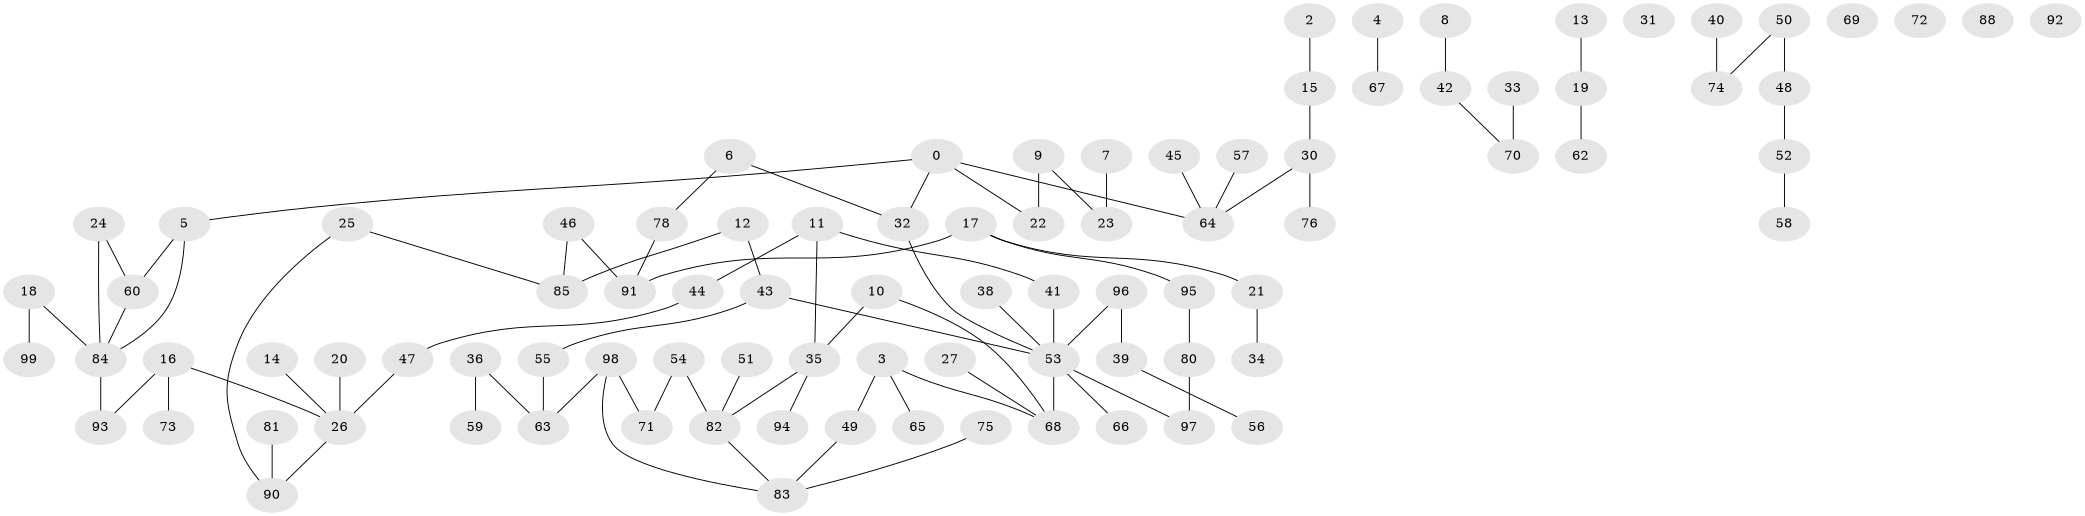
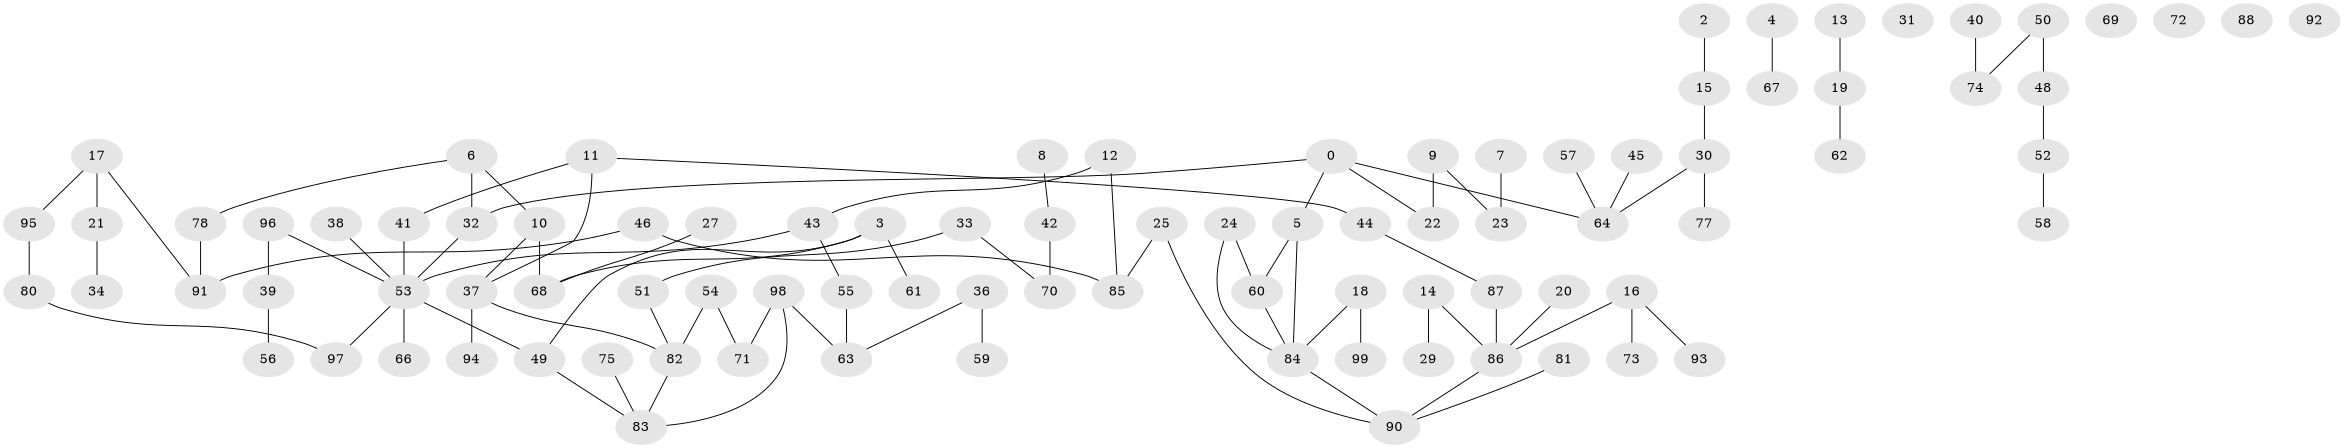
edge "6" -- "10": added
node "76": label "76" -> "77"
edge "33" -- "51": added
node "47": label "47" -> "87"
node "35": label "35" -> "37"
node "29": added
edge "84" -- "93": now "84" -- "90"
edge "53" -- "68": now "53" -- "49"
node "26": label "26" -> "86"
node "65": label "65" -> "61"
